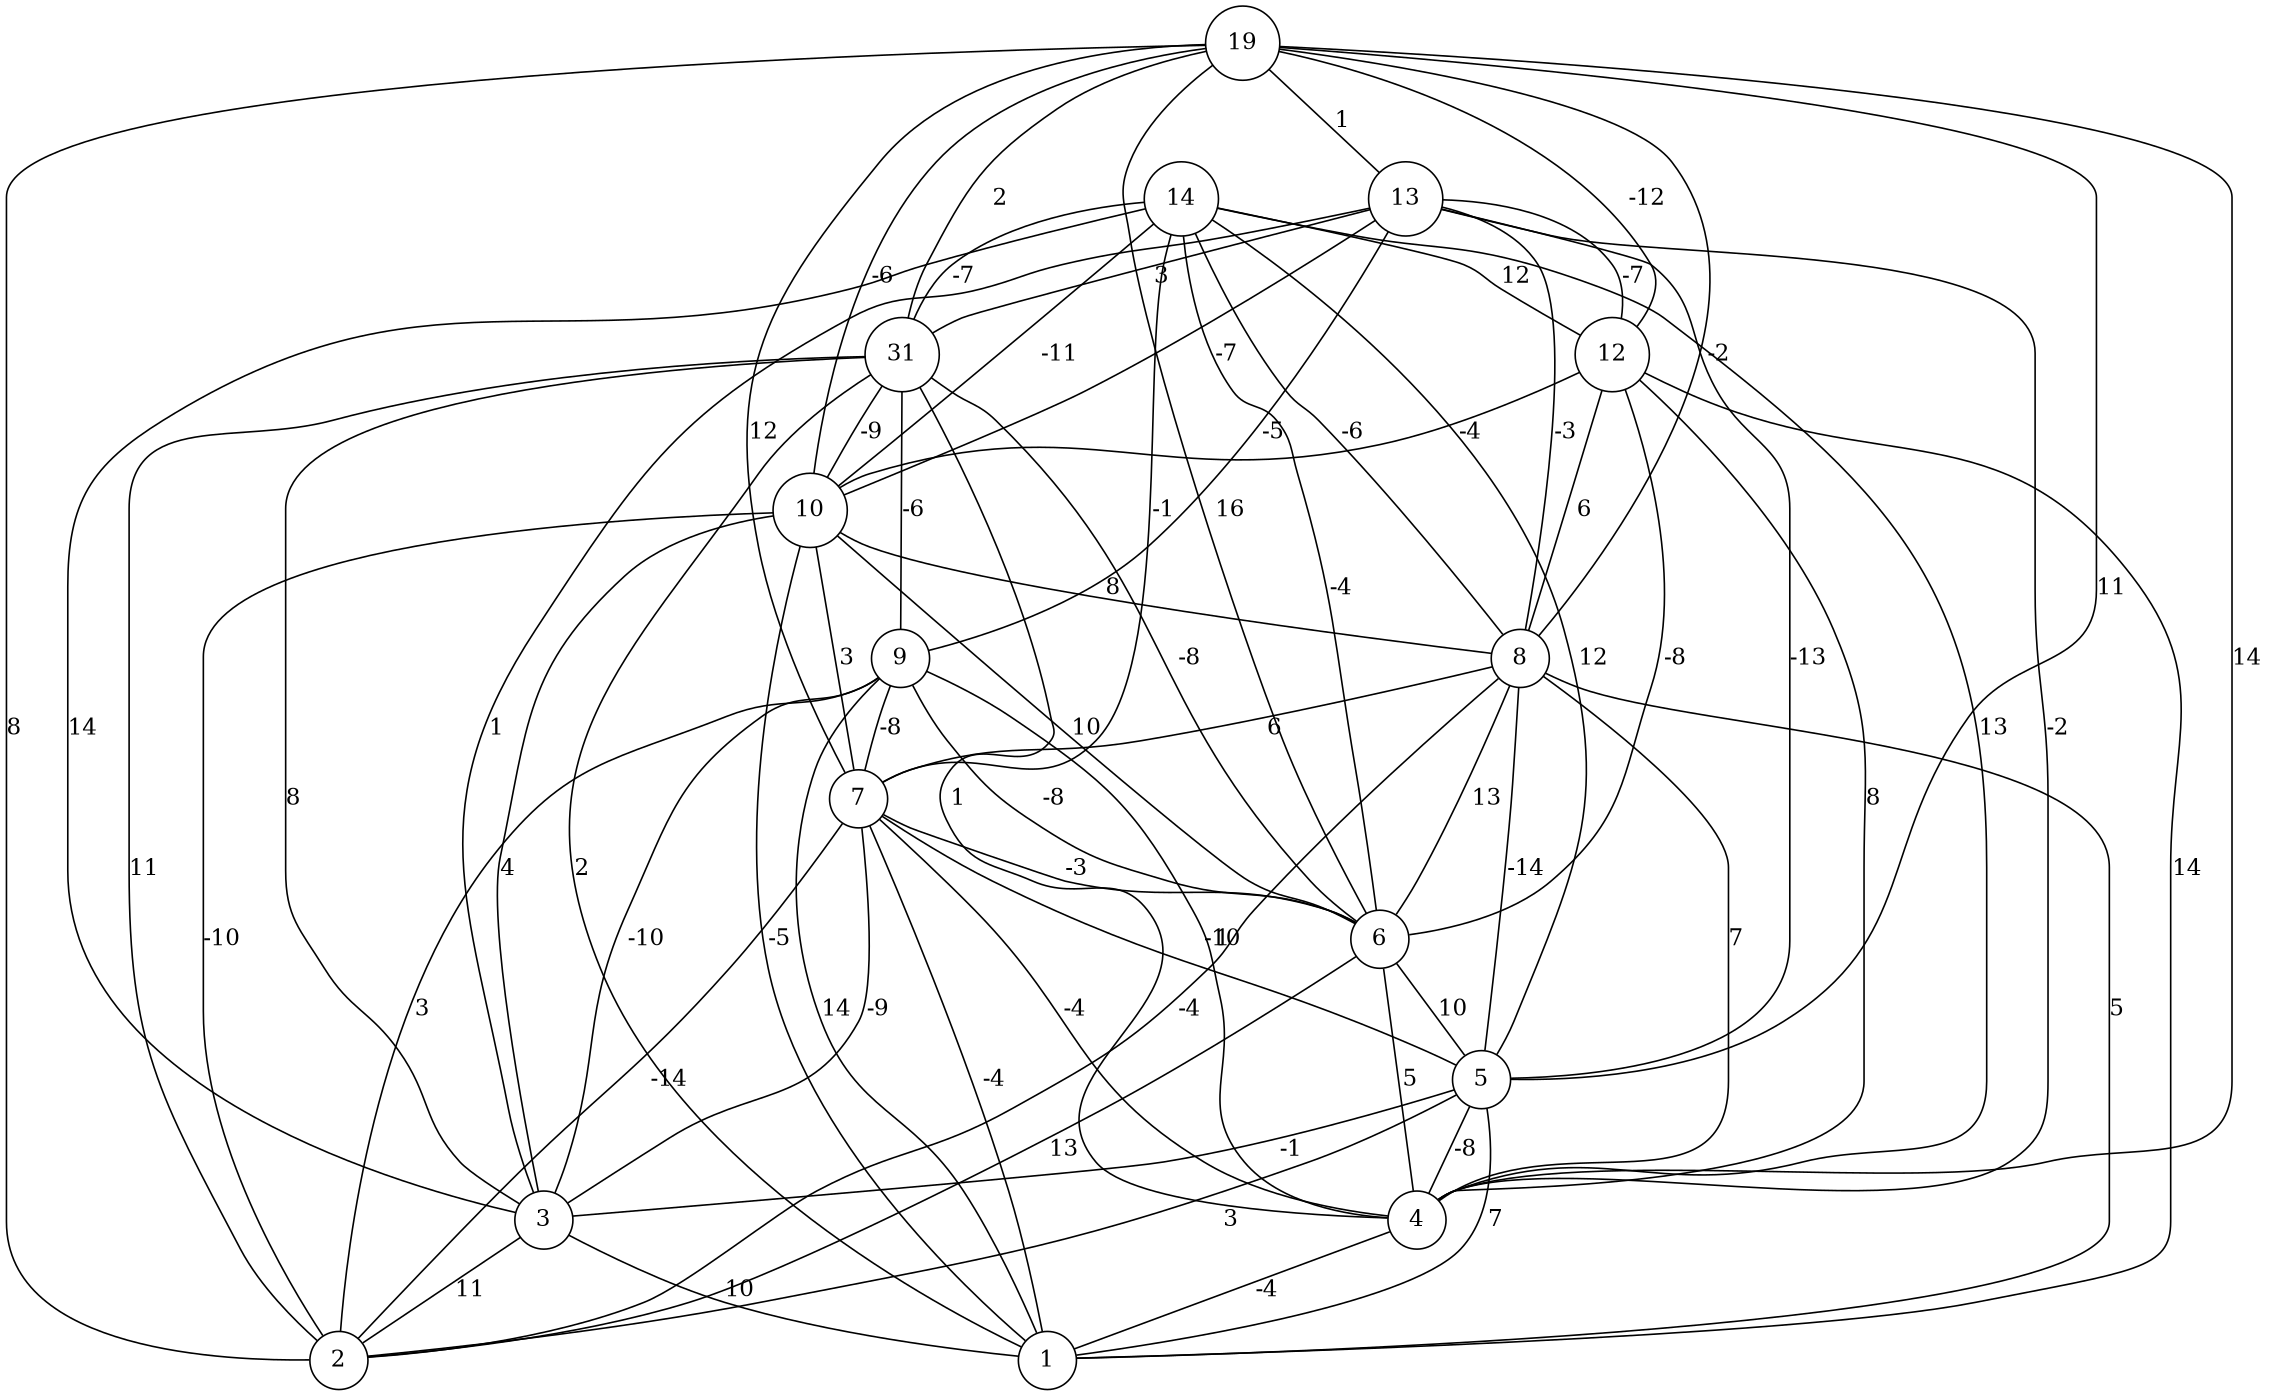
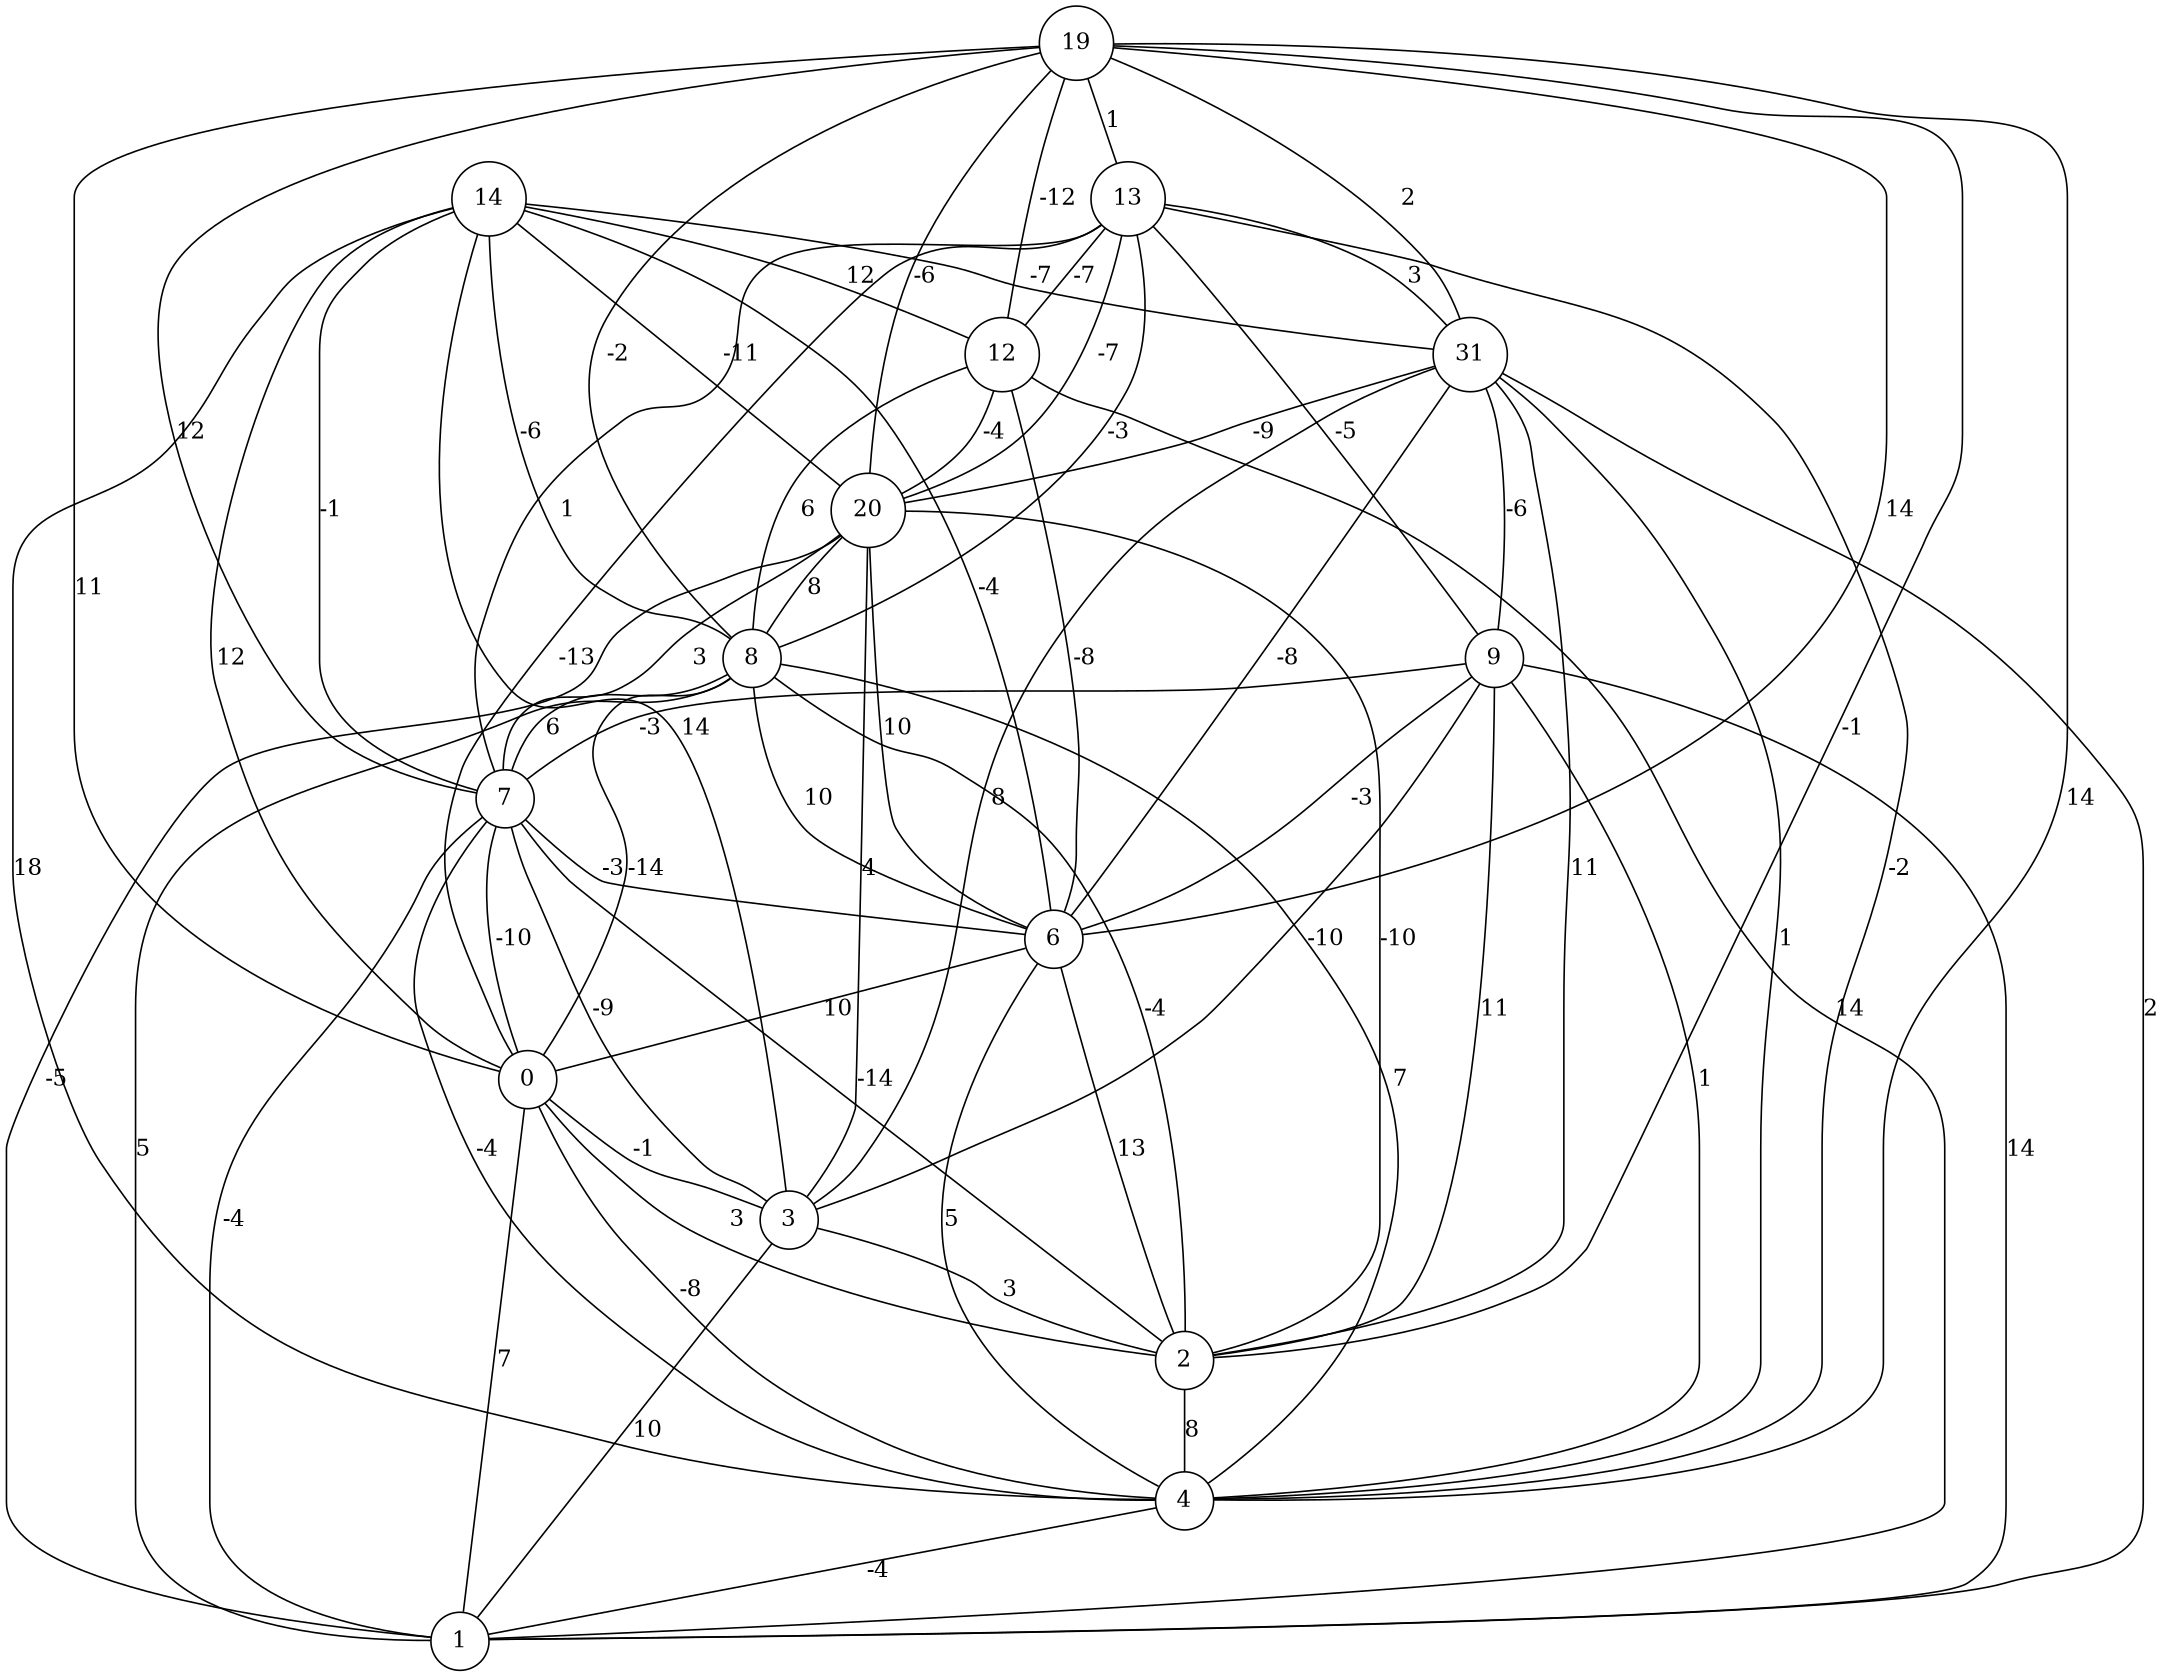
edge "13" -- "3": now "13" -- "7"
node "10": label "10" -> "20"
edge "19" -- "6": label "16" -> "14"
edge "19" -- "2": label "8" -> "-1"
edge "9" -- "7": label "-8" -> "-3"
edge "14" -- "4": label "13" -> "18"
edge "9" -- "6": label "-8" -> "-3"
edge "8" -- "6": label "13" -> "10"
edge "12" -- "4": now "2" -- "4"
edge "9" -- "2": label "3" -> "11"
node "5": label "5" -> "0"
edge "3" -- "2": label "11" -> "3"
